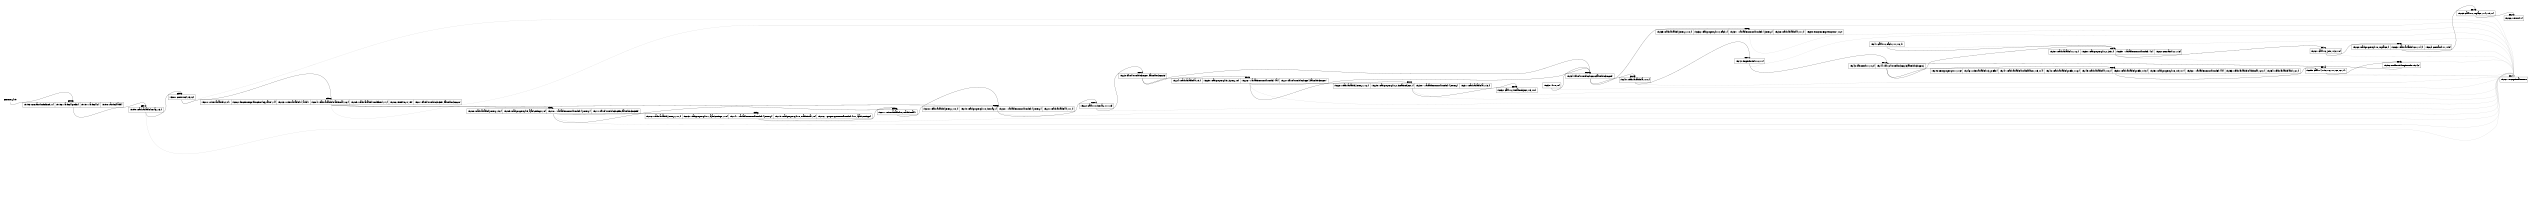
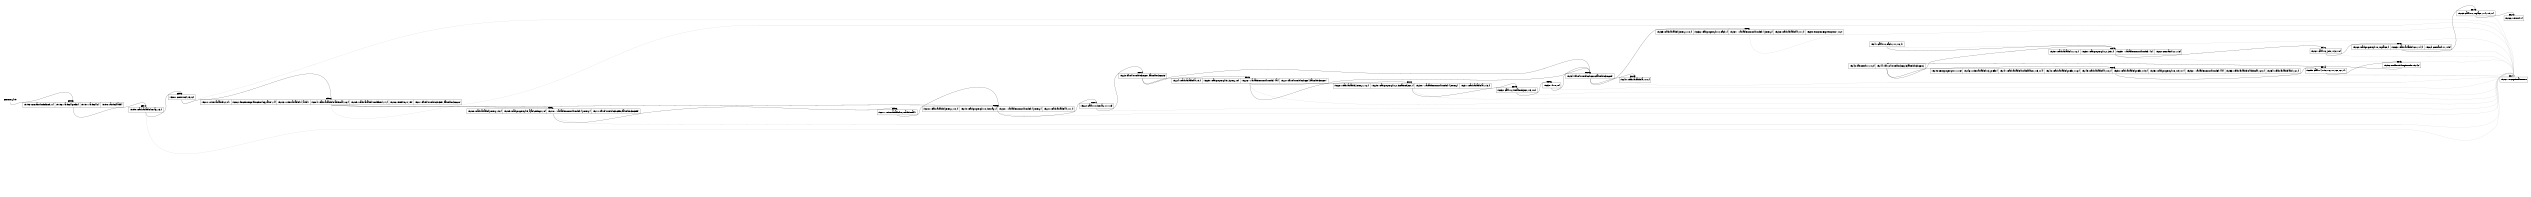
node "19242: begin-for-in[v10,v11]": removed
edge "19232: call[v12,'isPlainObject',v13,v10]" -> "19233: ![v10,v8]": added
node "19212: read-variable['jQuery',v11,-]": removed
